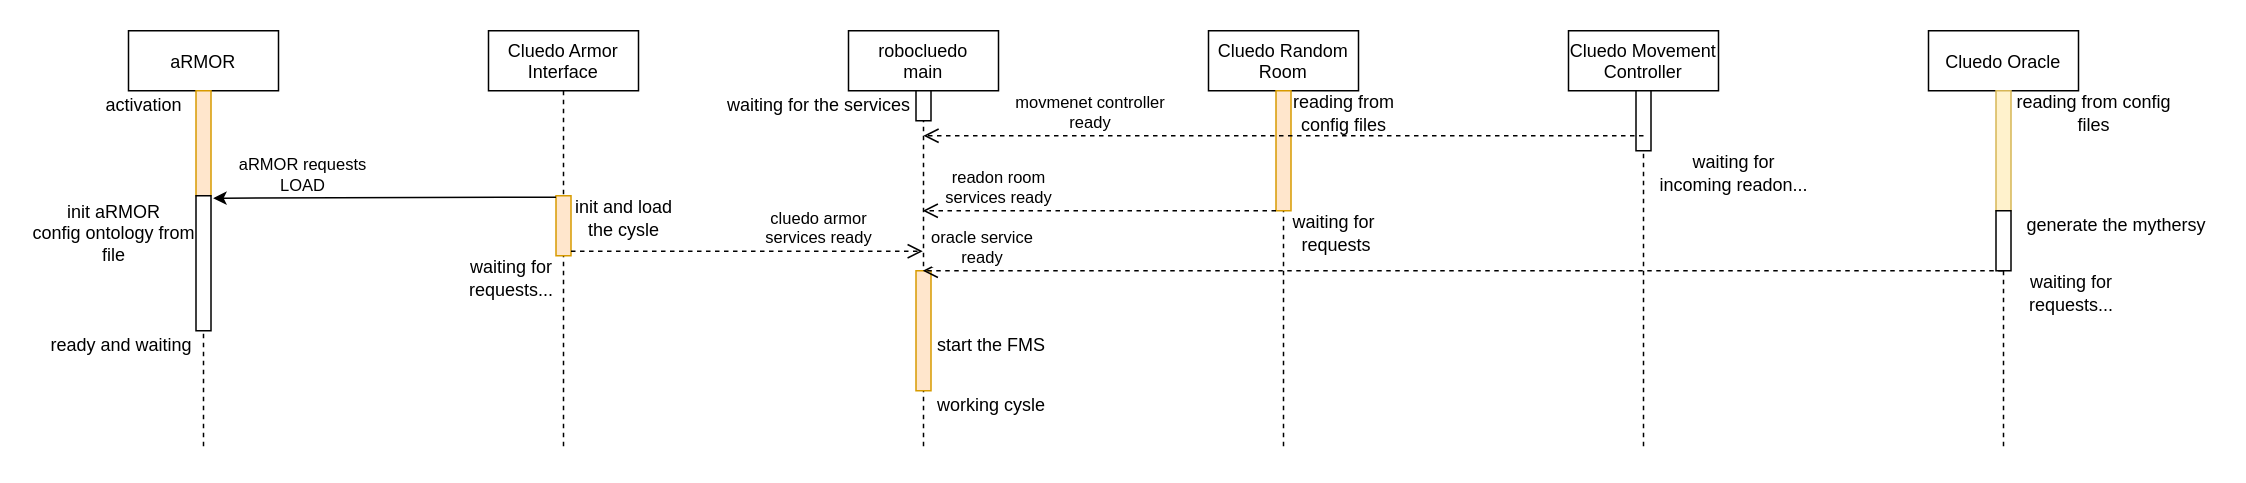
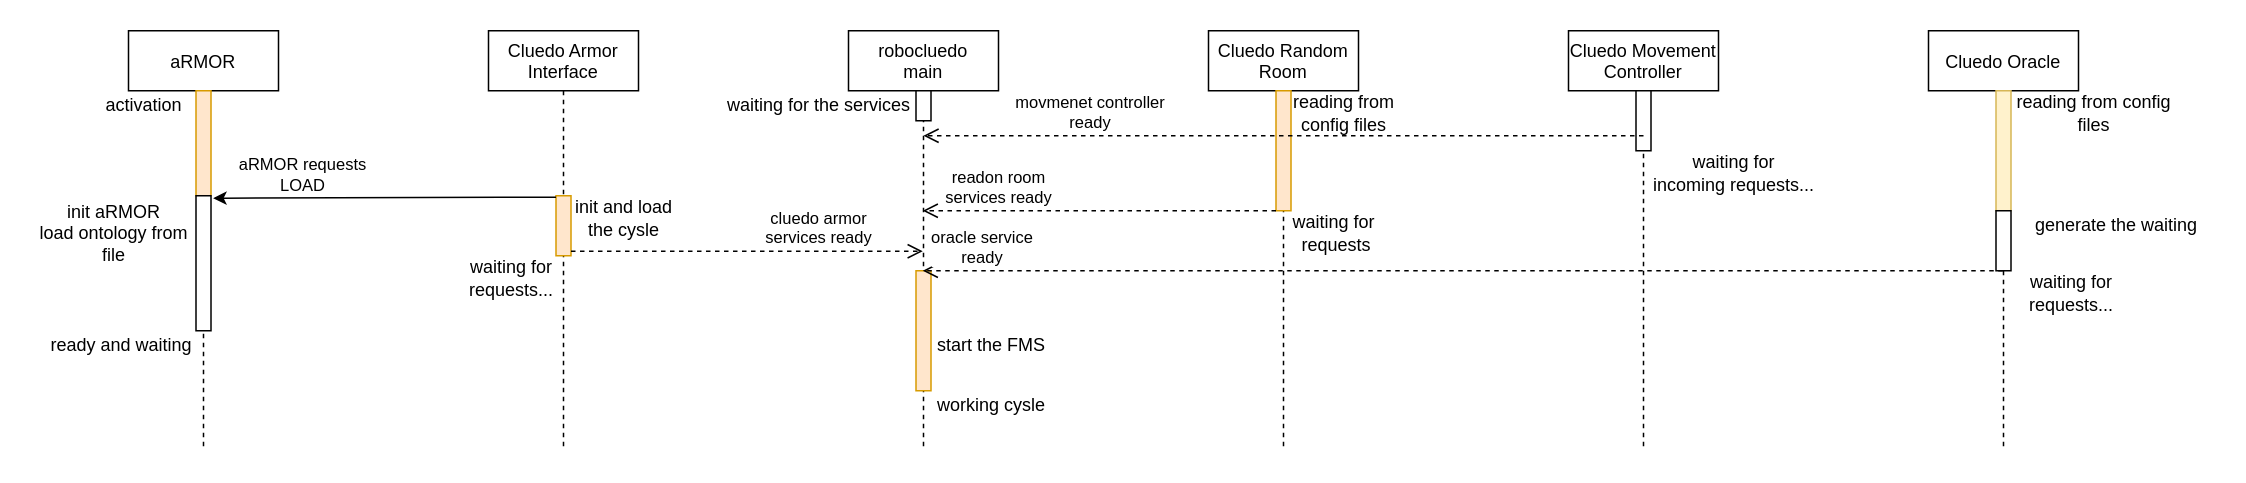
node "waiting for incoming readon...": label "waiting for incoming readon..." -> "waiting for incoming requests..."
node "generate the mythersy": label "generate the mythersy" -> "generate the waiting"
node "init aRMOR config ontology from file": label "init aRMOR config ontology from file" -> "init aRMOR load ontology from file"
